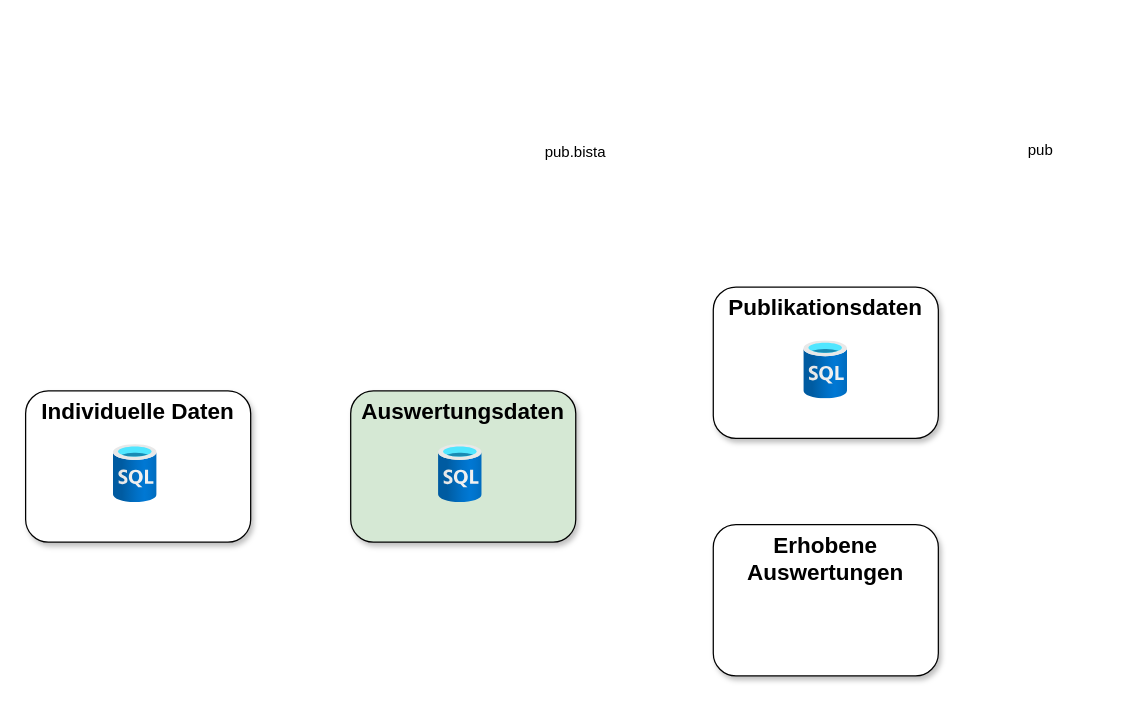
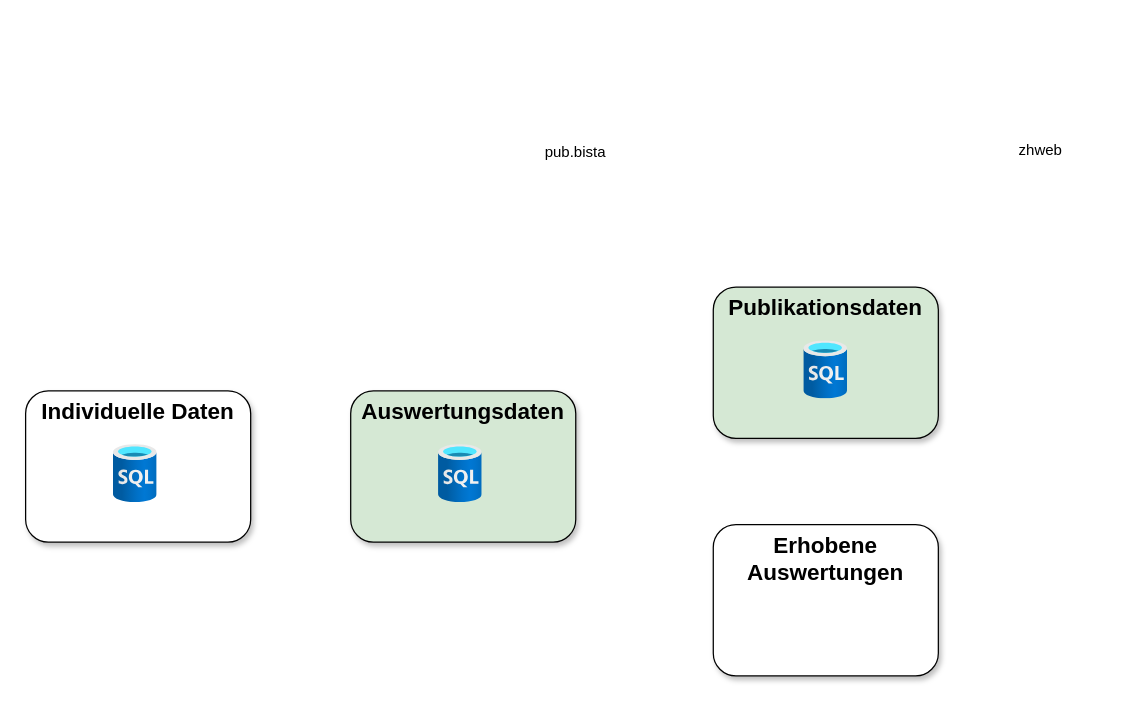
node "pub": label "pub" -> "zhweb"
node "Publikationsdaten": fillcolor #ffffff -> #d5e8d4
